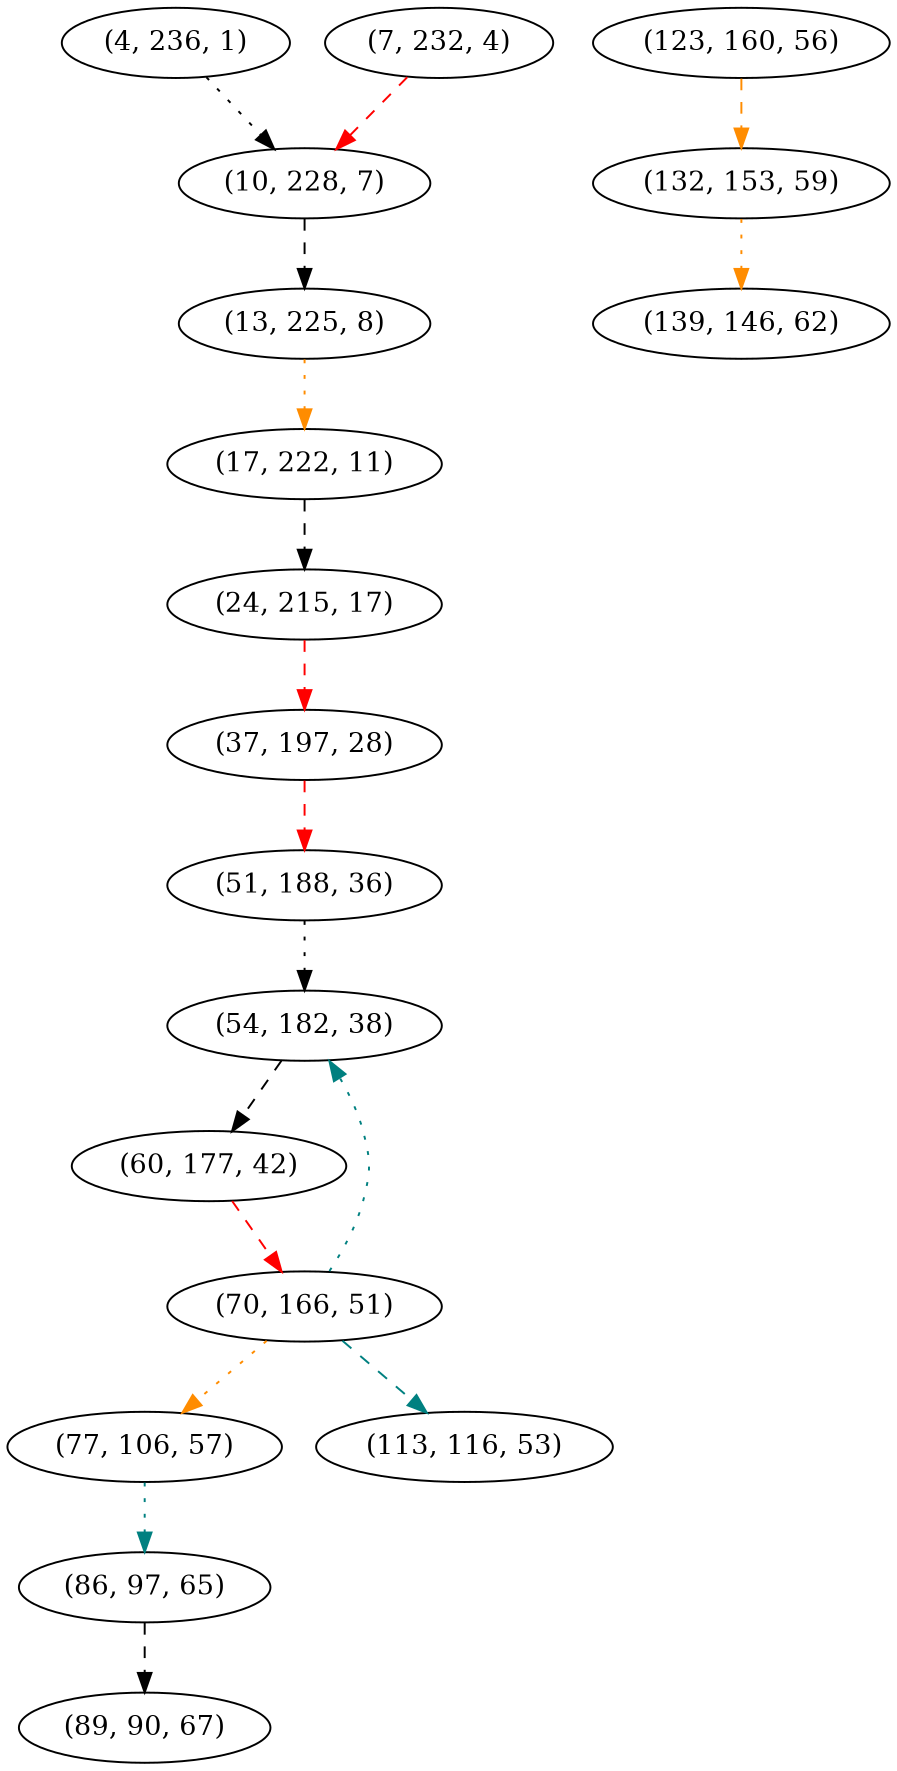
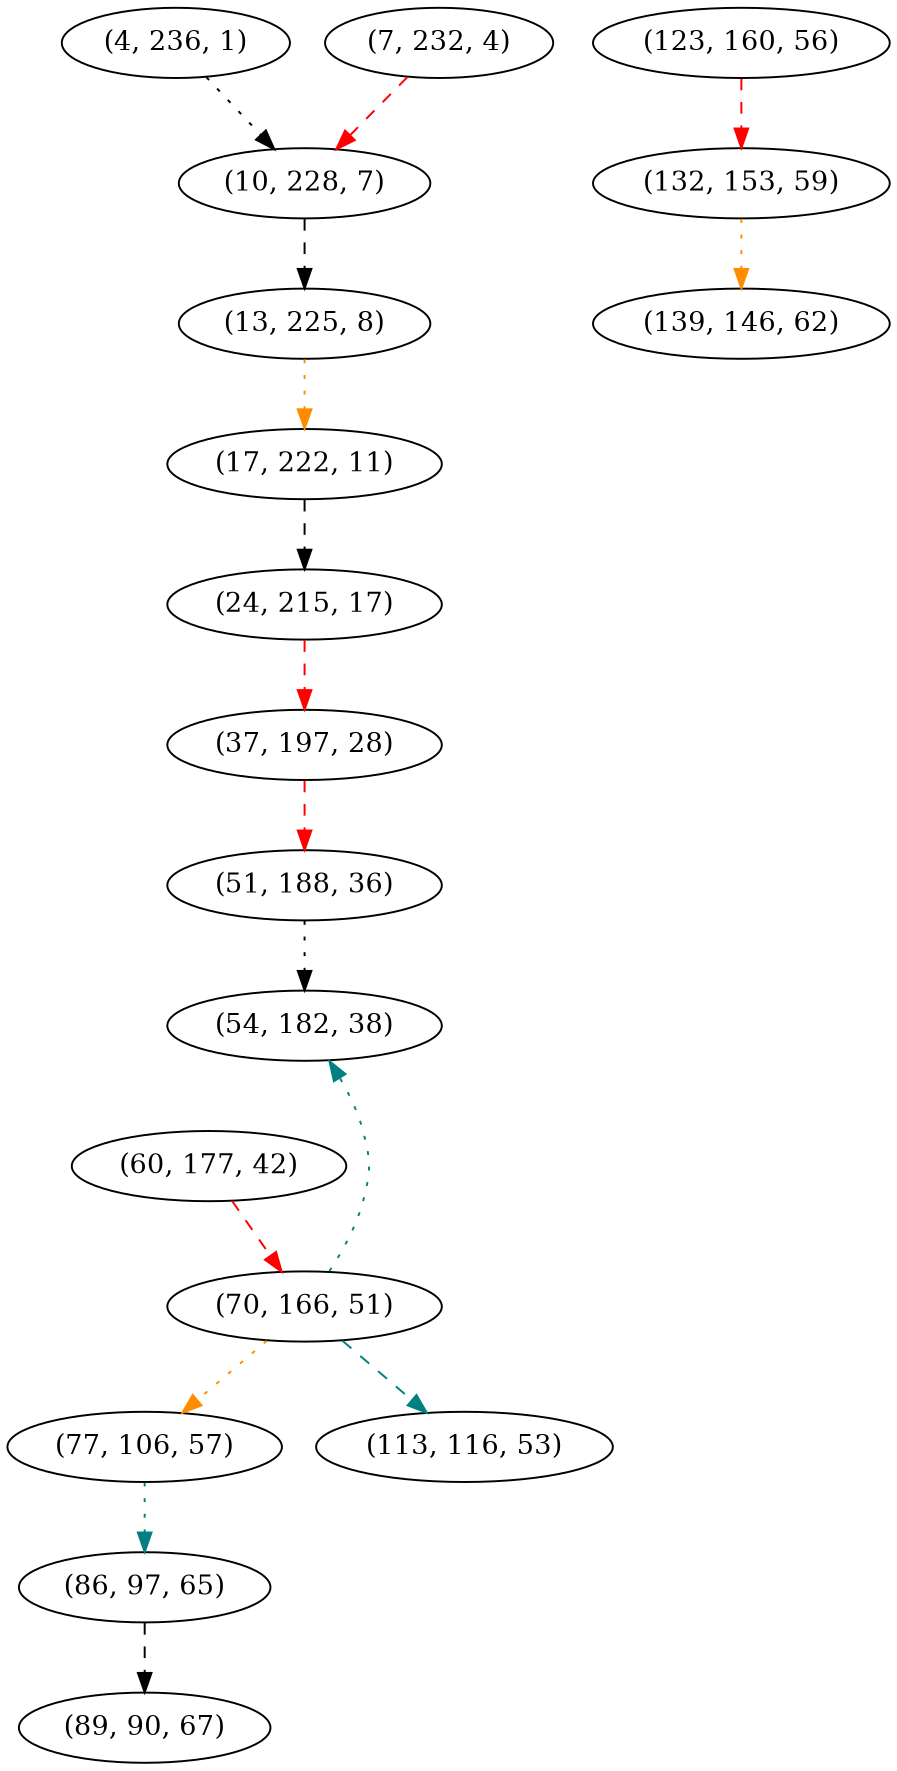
edge "(123, 160, 56)" -> "(132, 153, 59)": color darkorange -> red
edge "(54, 182, 38)" -> "(60, 177, 42)": removed
